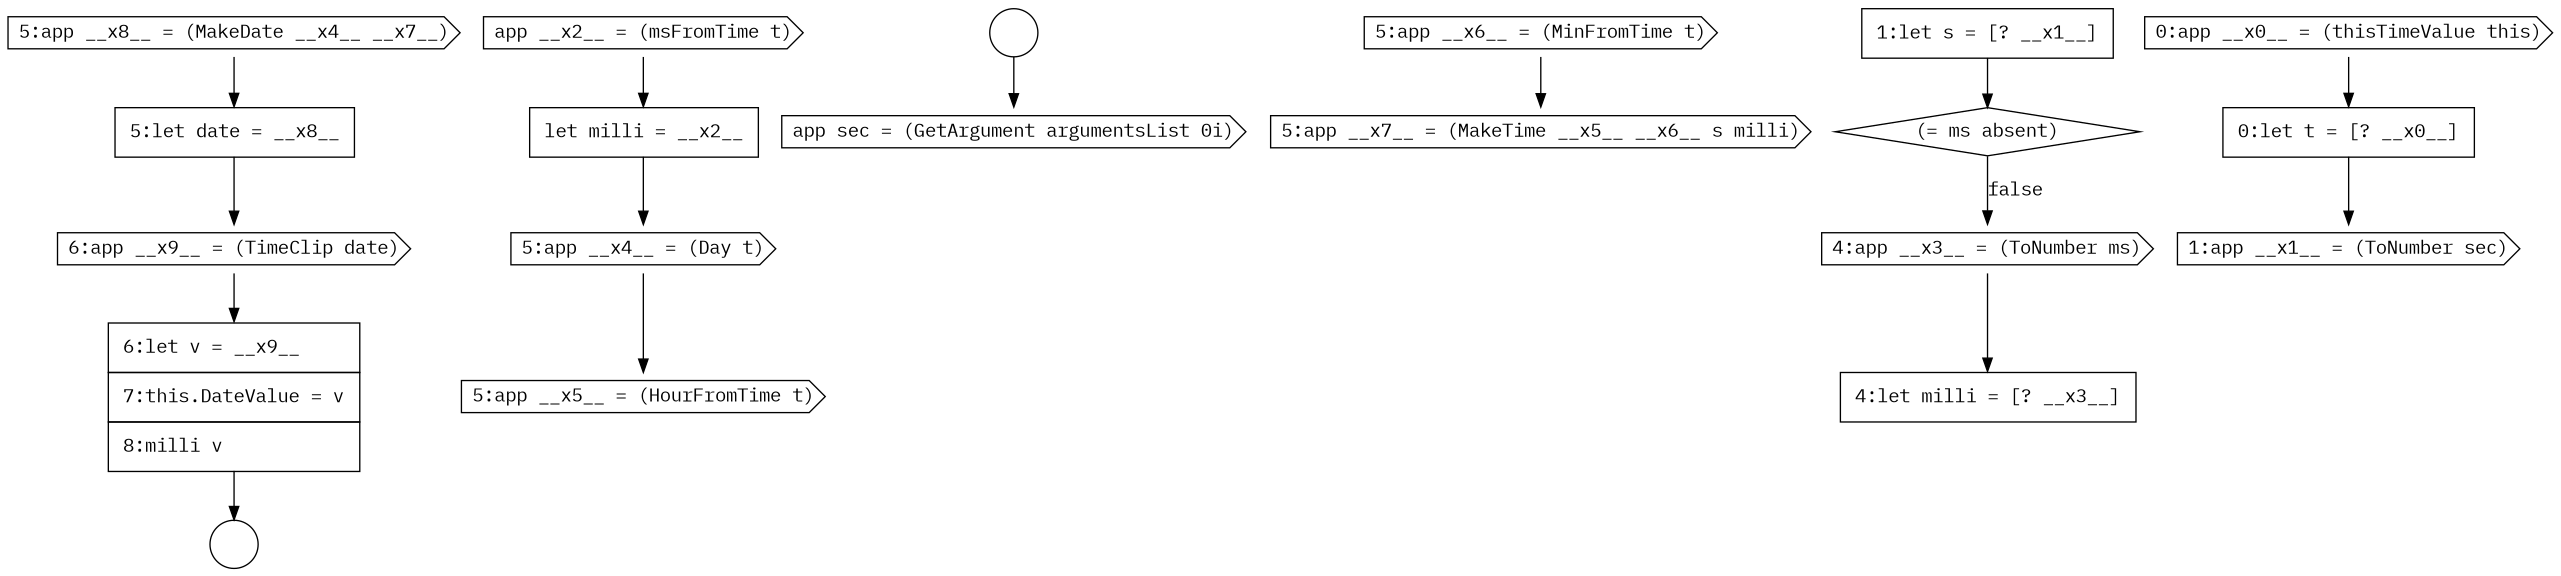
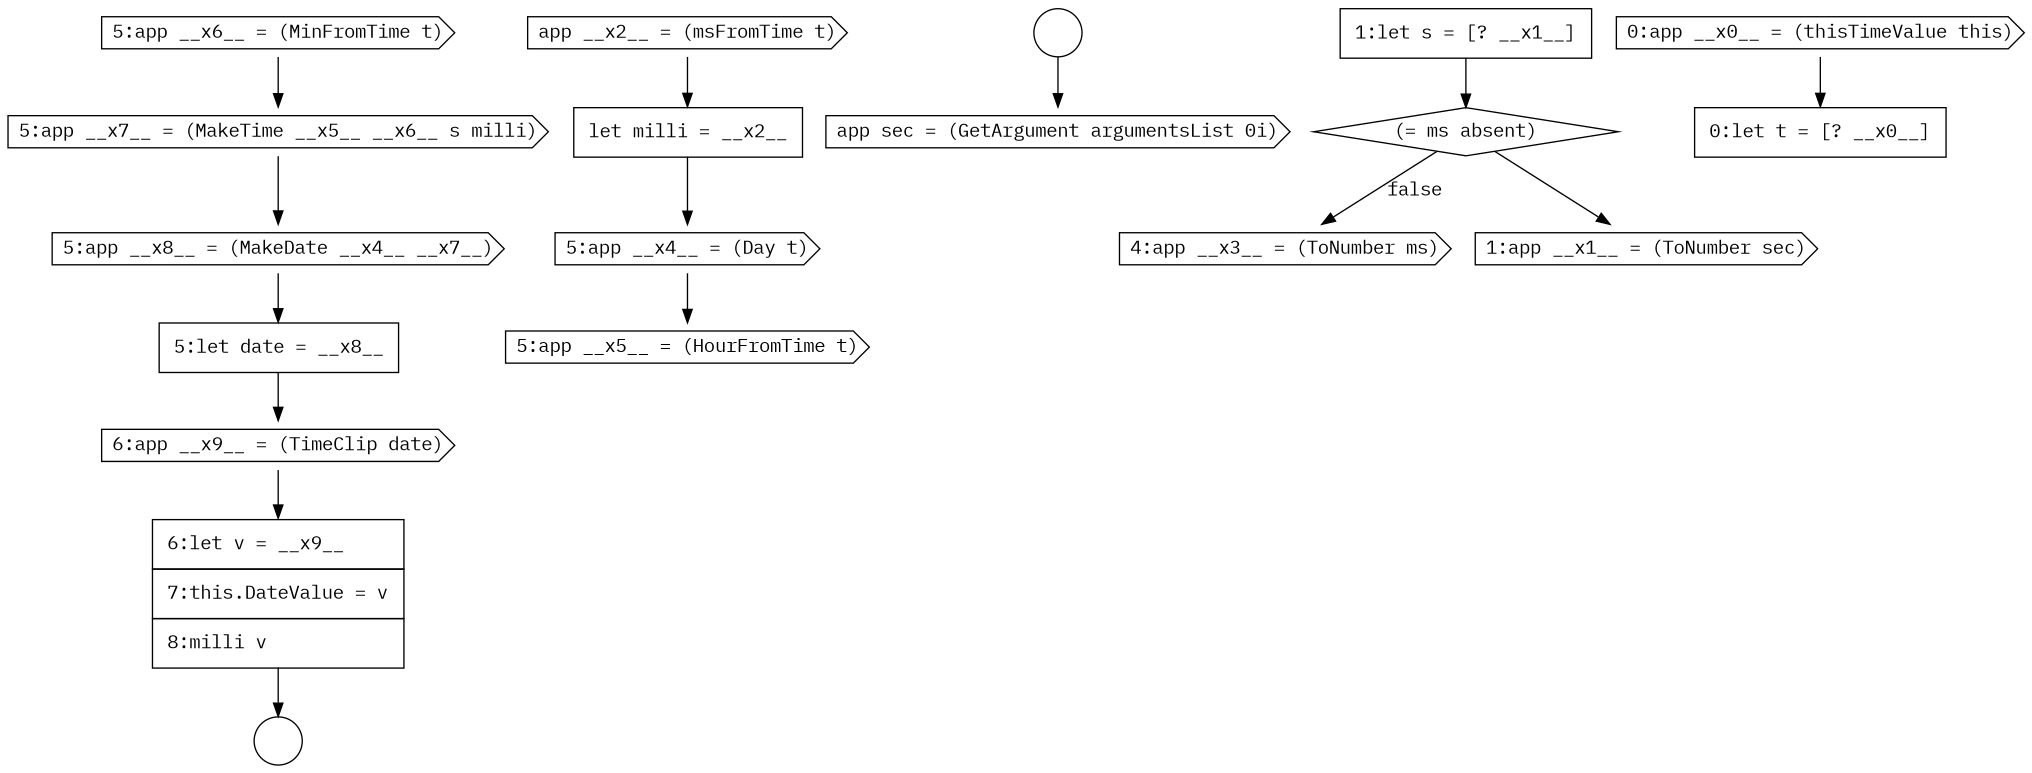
edge "5:app __x7__ = (MakeTime __x5__ __x6__ s milli)" -> "5:app __x8__ = (MakeDate __x4__ __x7__)": added
edge "0:let t = [? __x0__]" -> "1:app __x1__ = (ToNumber sec)": now "(= ms absent)" -> "1:app __x1__ = (ToNumber sec)"
node "4:let milli = [? __x3__]": removed
